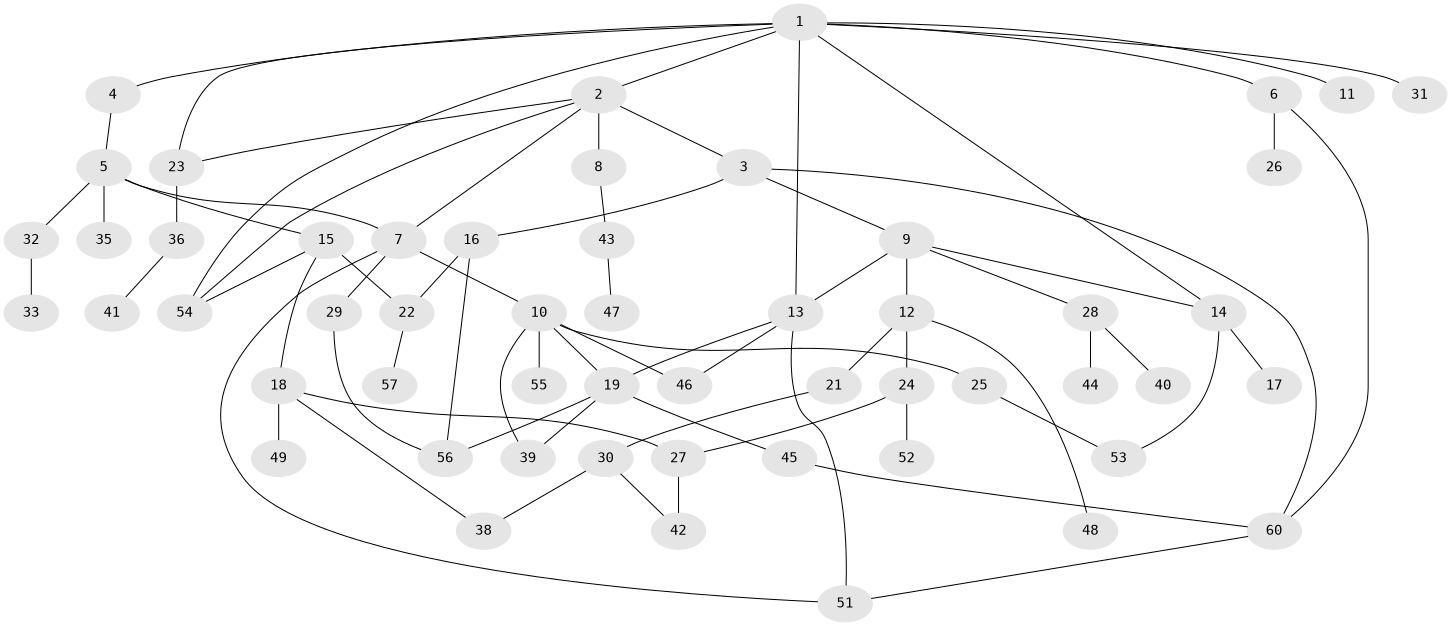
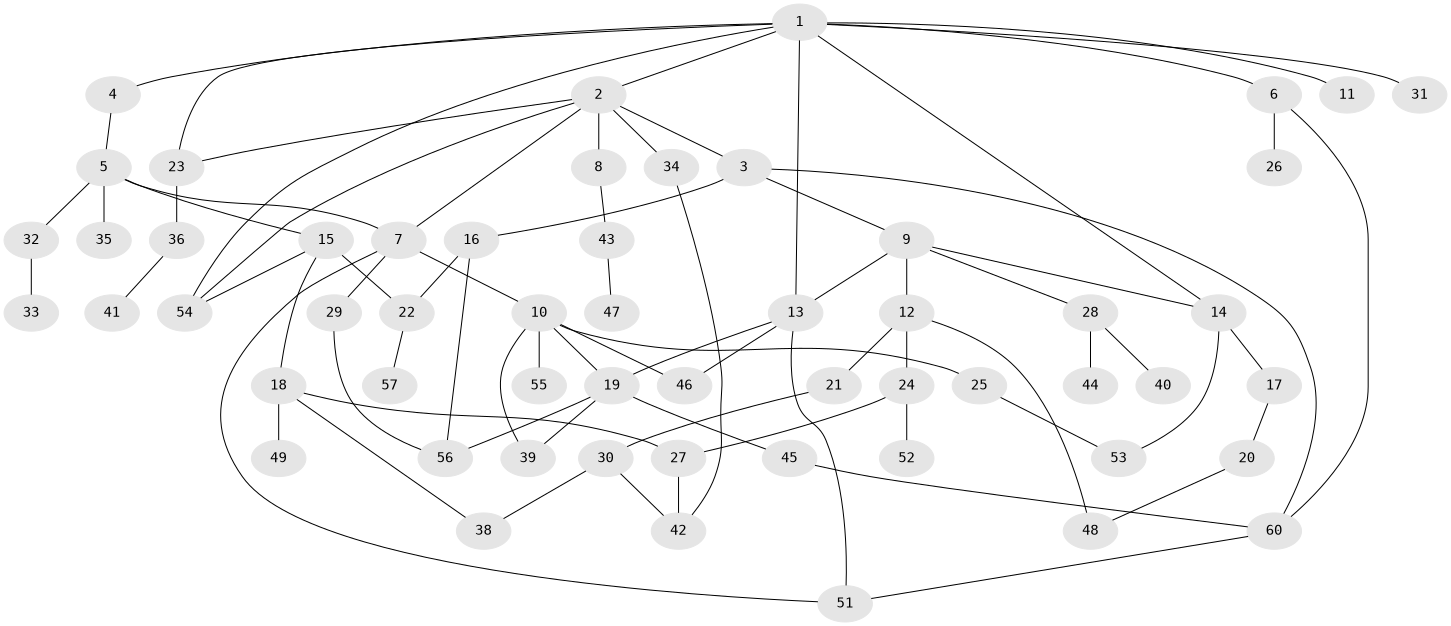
node "34": added
node "20": added
